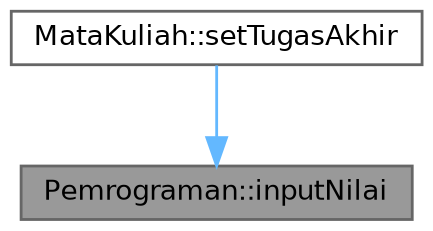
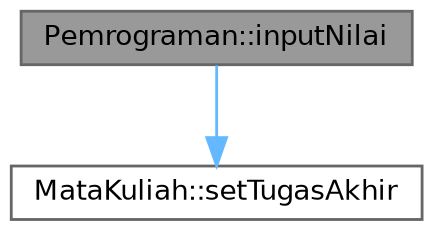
edge "MataKuliah::setTugasAkhir" -> "Pemrograman::inputNilai": reversed
